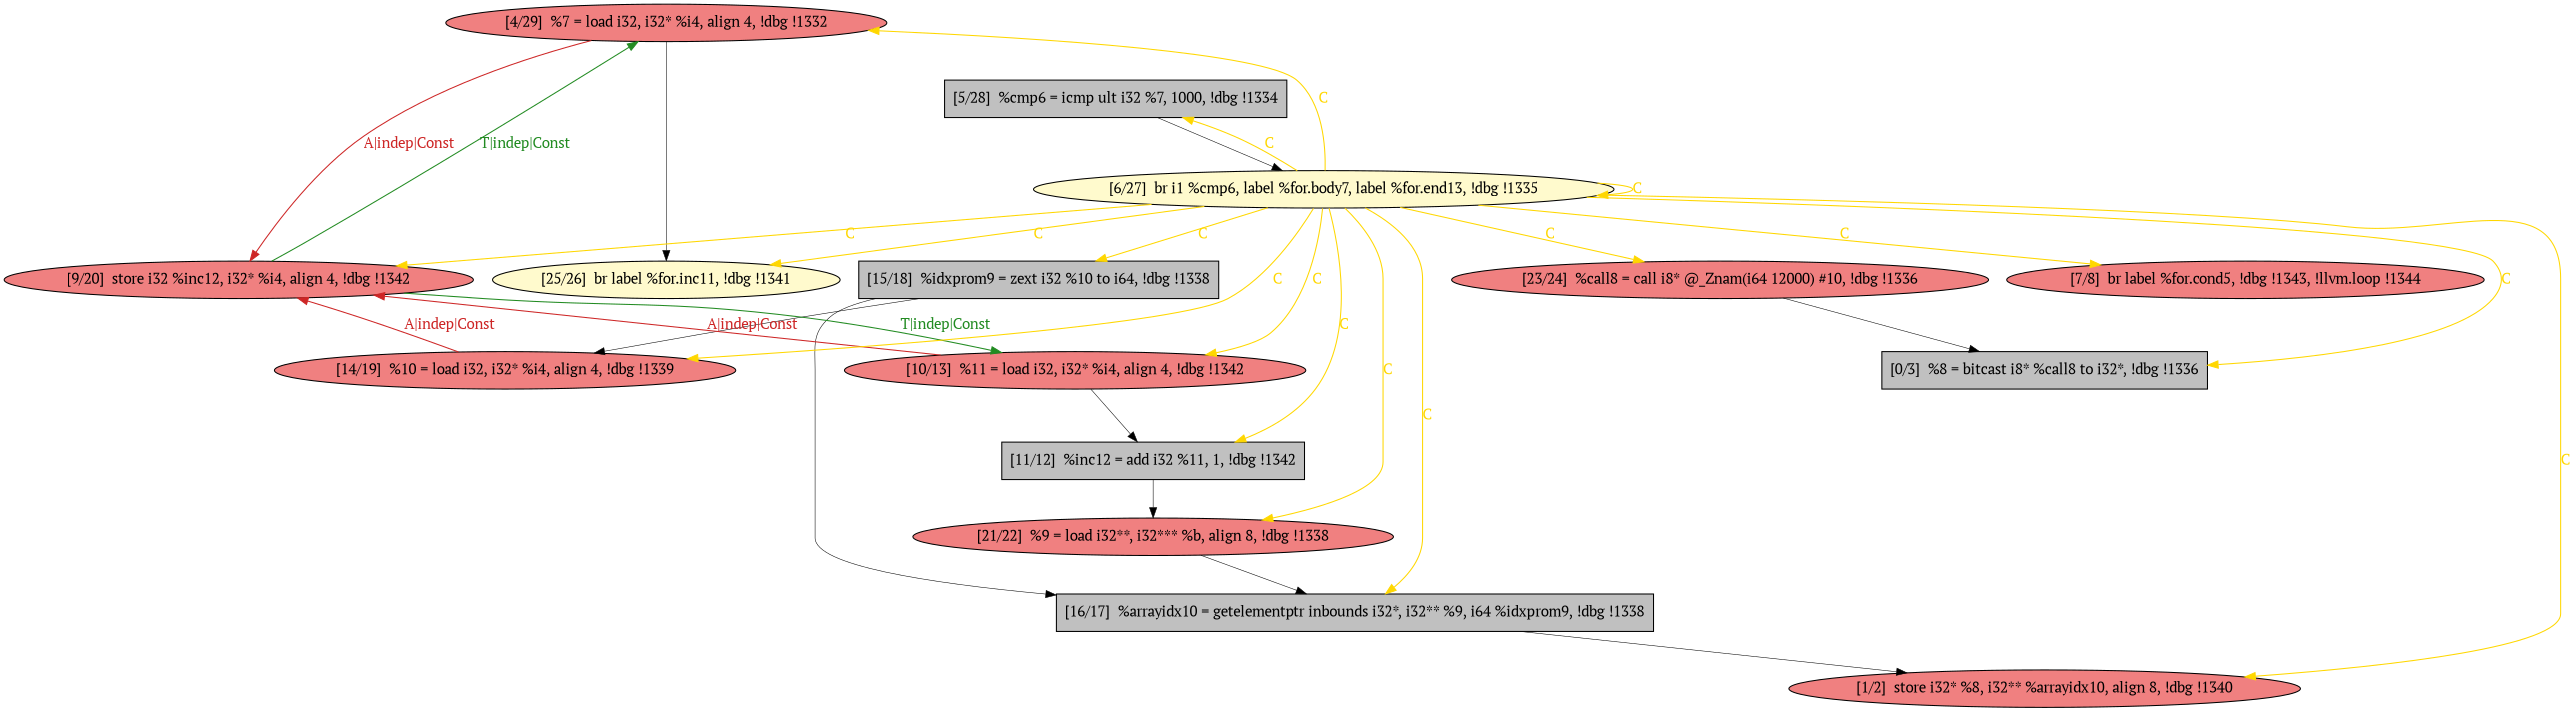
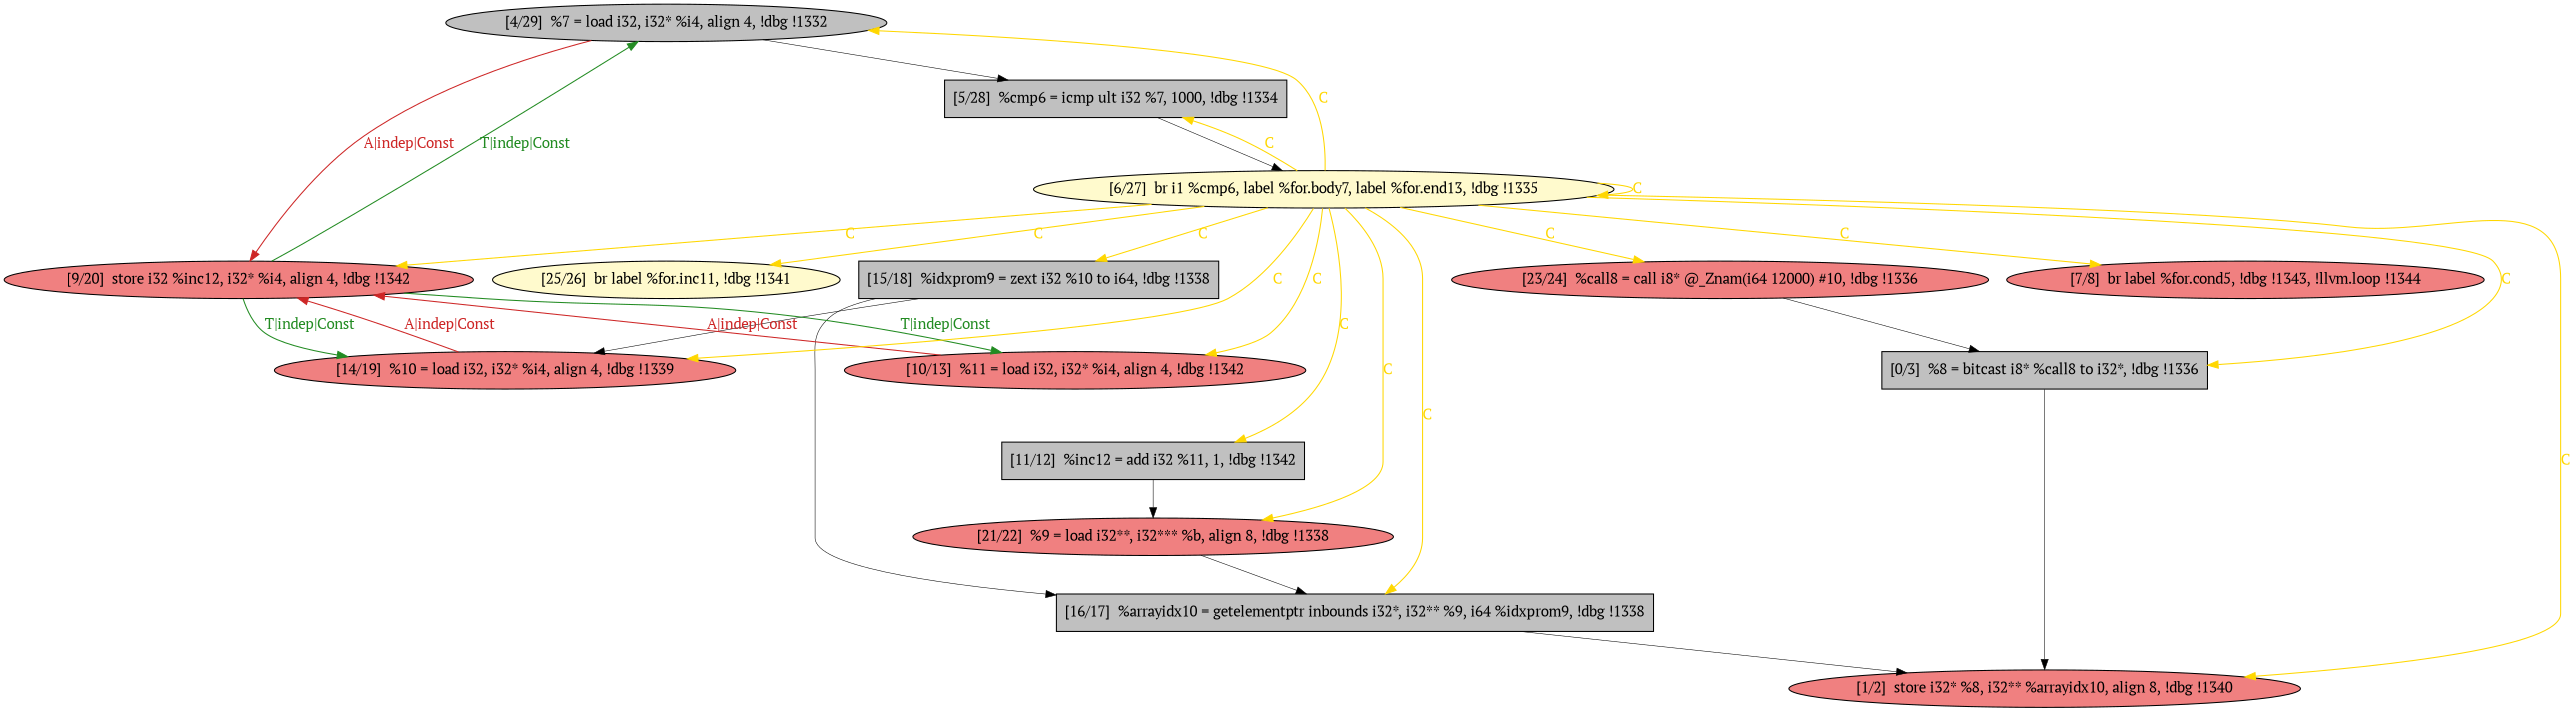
node "[4/29]  %7 = load i32, i32* %i4, align 4, !dbg !1332": fillcolor lightcoral -> grey
edge "[4/29]  %7 = load i32, i32* %i4, align 4, !dbg !1332" -> "[25/26]  br label %for.inc11, !dbg !1341": now "[4/29]  %7 = load i32, i32* %i4, align 4, !dbg !1332" -> "[5/28]  %cmp6 = icmp ult i32 %7, 1000, !dbg !1334"
edge "[9/20]  store i32 %inc12, i32* %i4, align 4, !dbg !1342" -> "[14/19]  %10 = load i32, i32* %i4, align 4, !dbg !1339": added, label "T|indep|Const"
edge "[10/13]  %11 = load i32, i32* %i4, align 4, !dbg !1342" -> "[11/12]  %inc12 = add i32 %11, 1, !dbg !1342": removed
edge "[0/3]  %8 = bitcast i8* %call8 to i32*, !dbg !1336" -> "[1/2]  store i32* %8, i32** %arrayidx10, align 8, !dbg !1340": added
